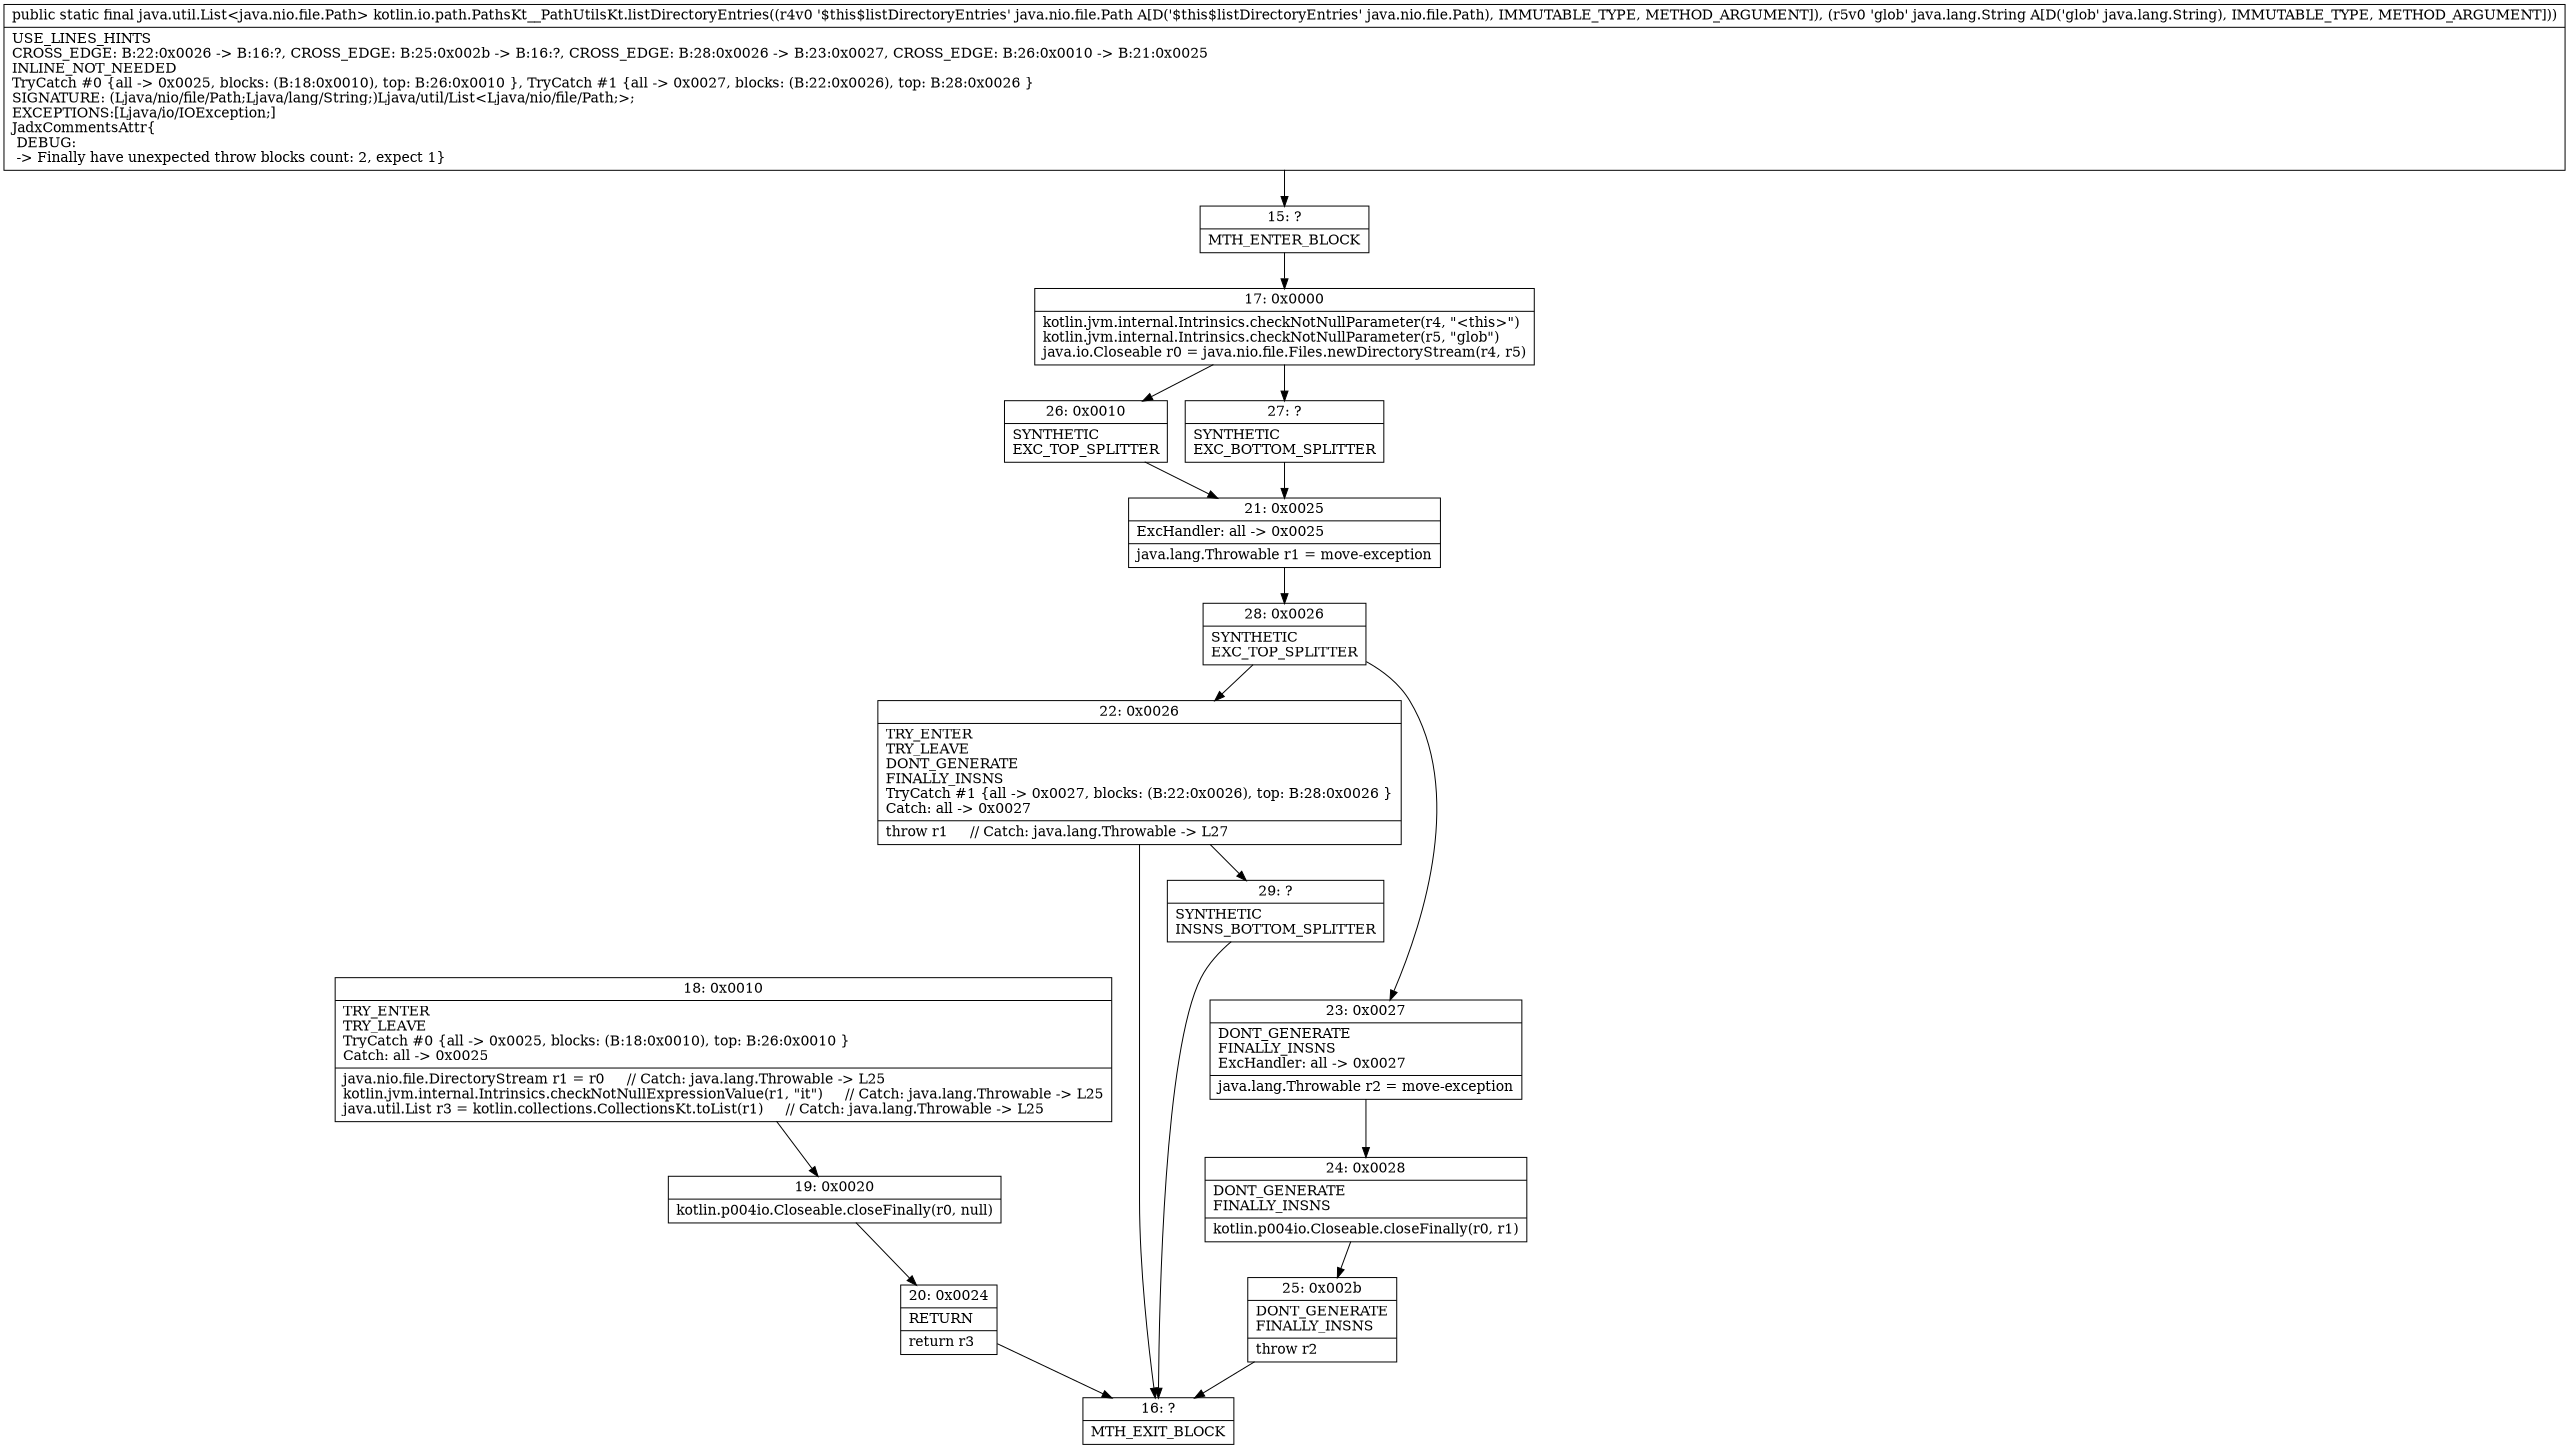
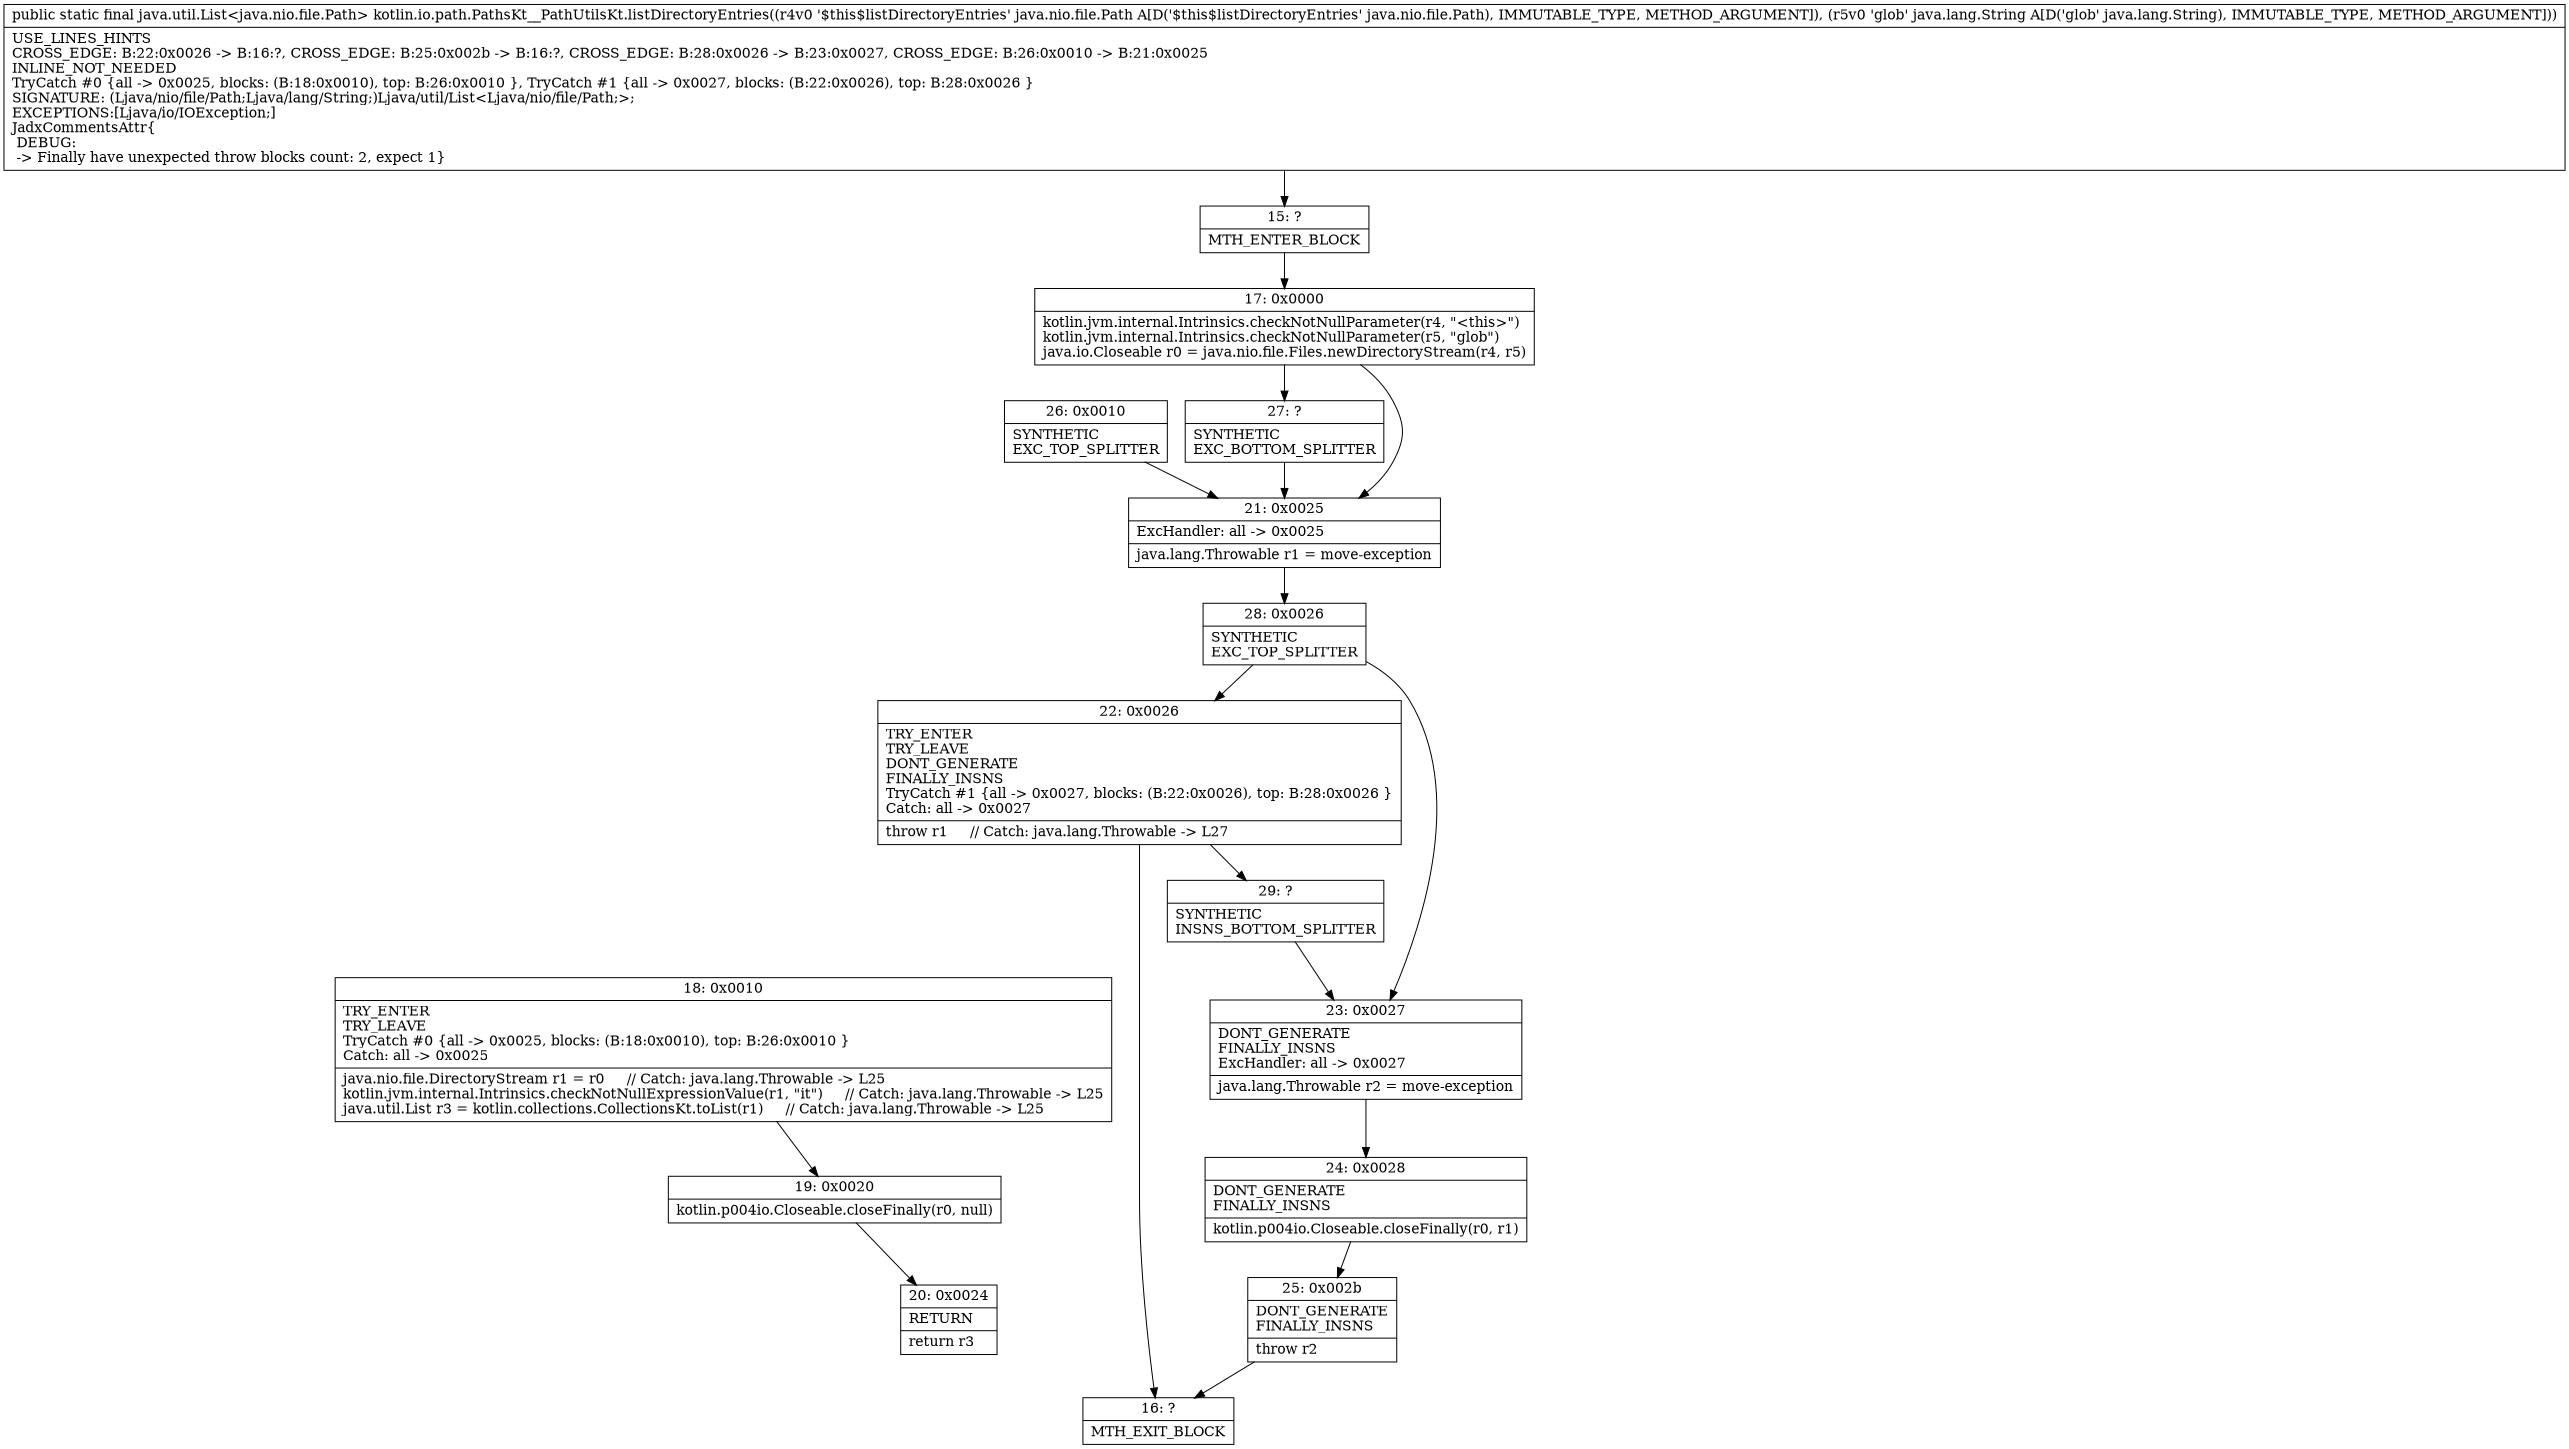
edge "17: 0x0000" -> "26: 0x0010": now "17: 0x0000" -> "21: 0x0025"
edge "29: ?" -> "16: ?": now "29: ?" -> "23: 0x0027"
edge "20: 0x0024" -> "16: ?": removed
